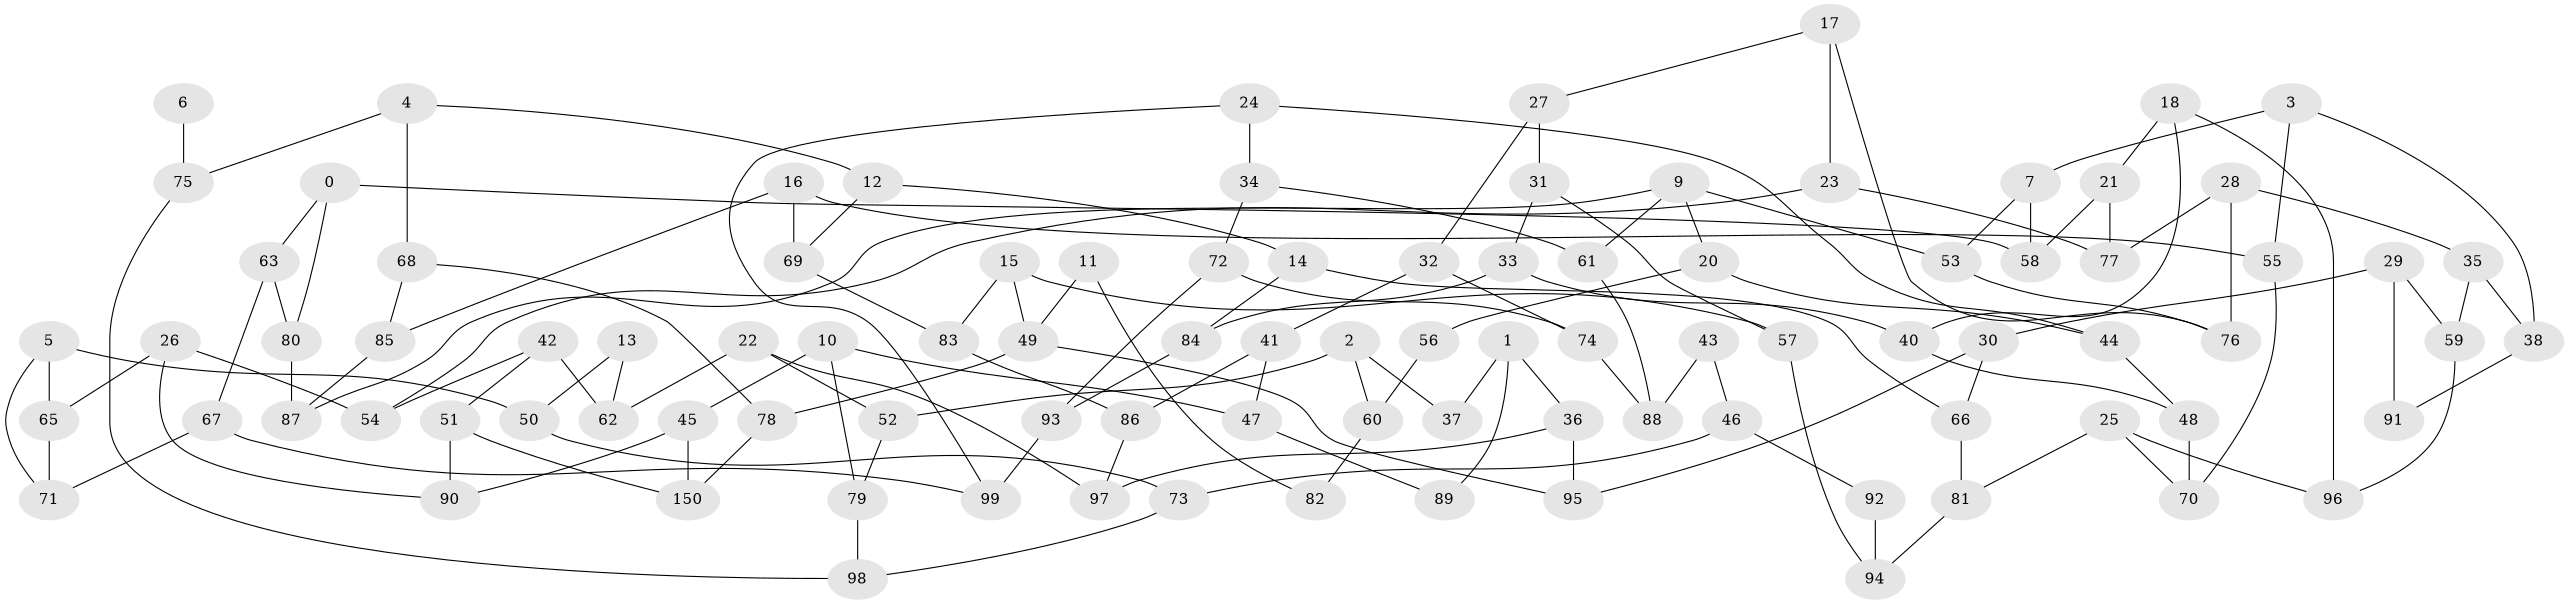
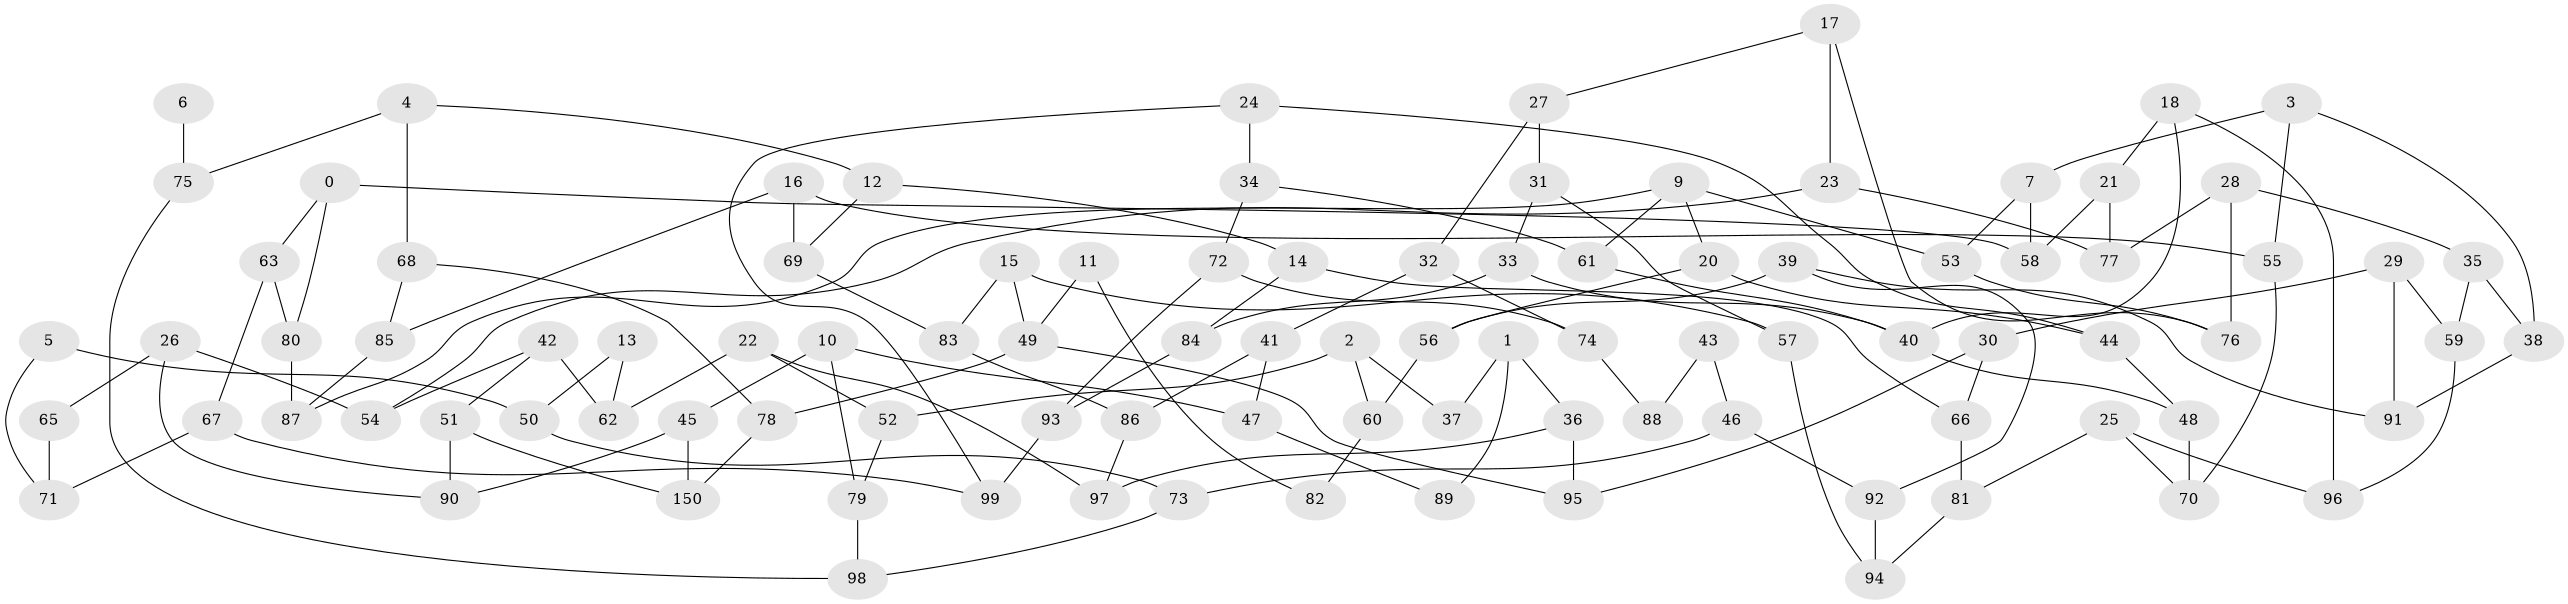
node "39": added
edge "61" -- "88": now "61" -- "40"
edge "5" -- "65": removed
